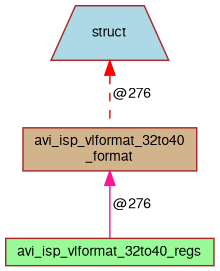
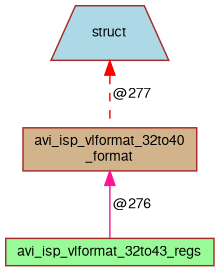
edge "avi_isp_vlformat_32to40 _format" -> "struct": label " @276" -> " @277"
node "avi_isp_vlformat_32to40_regs": label "avi_isp_vlformat_32to40_regs" -> "avi_isp_vlformat_32to43_regs"
